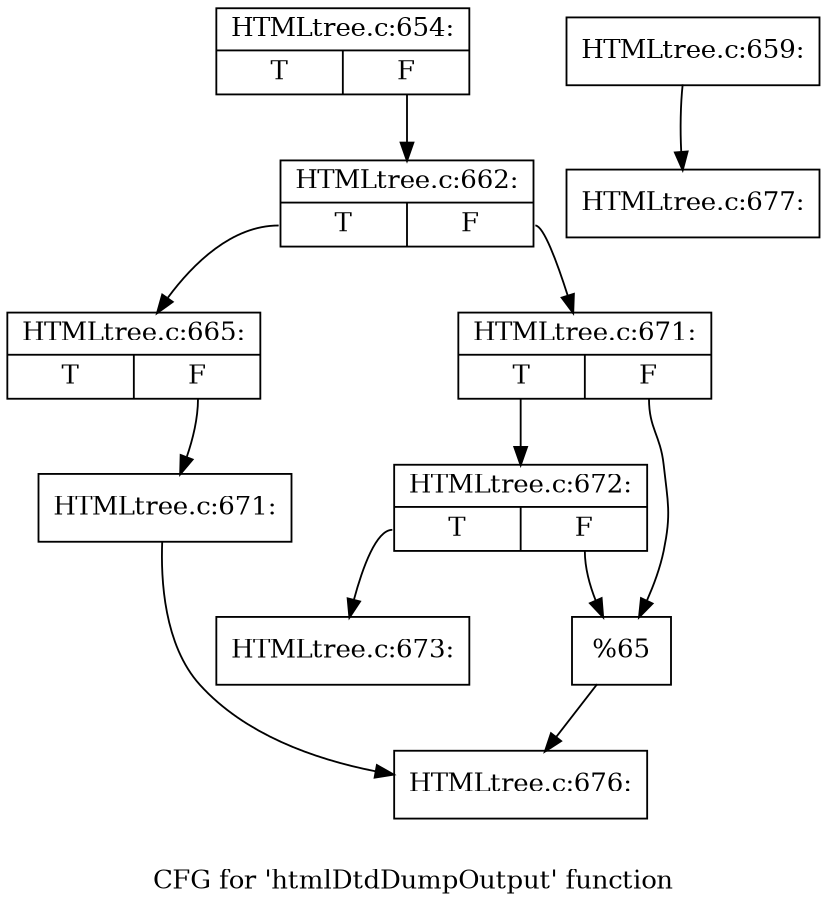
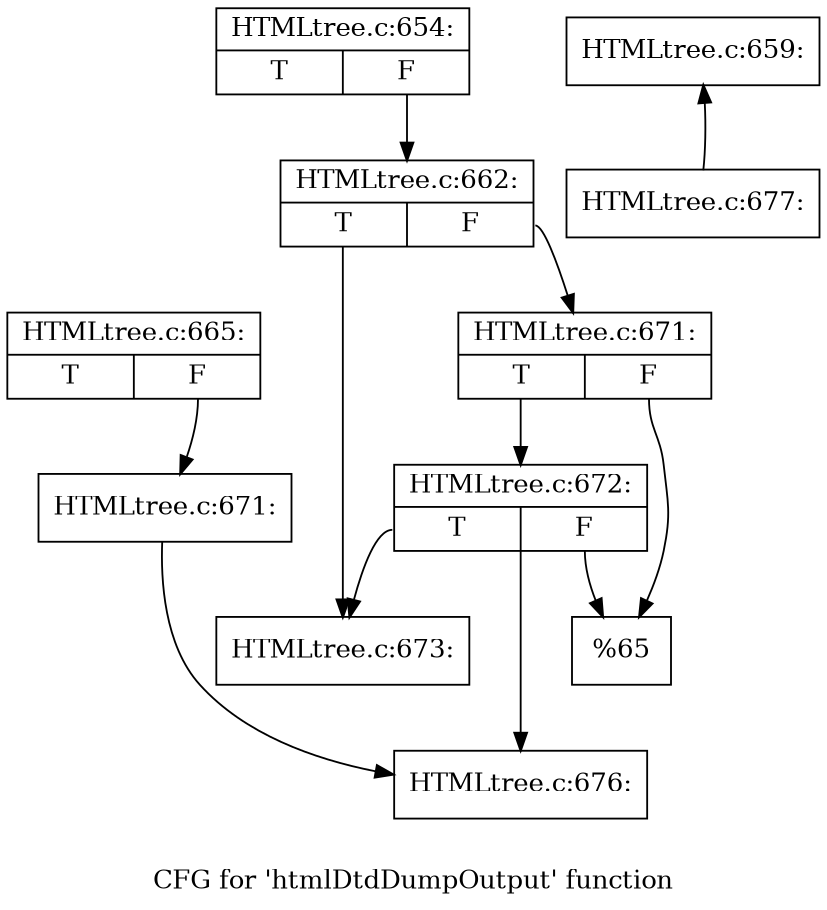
edge "HTMLtree.c:659:" -> "HTMLtree.c:677:": reversed
edge "HTMLtree.c:662:" -> "HTMLtree.c:665:": now "HTMLtree.c:662:" -> "HTMLtree.c:673:"
edge "%65" -> "HTMLtree.c:676:": now "HTMLtree.c:672:" -> "HTMLtree.c:676:"
